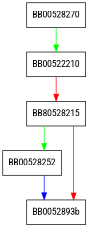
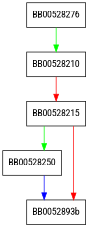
node "BB00528270": label "BB00528270" -> "BB00528276"
node "BB00522210": label "BB00522210" -> "BB00528210"
node "BB80528215": label "BB80528215" -> "BB00528215"
node "BB00528252": label "BB00528252" -> "BB00528250"
